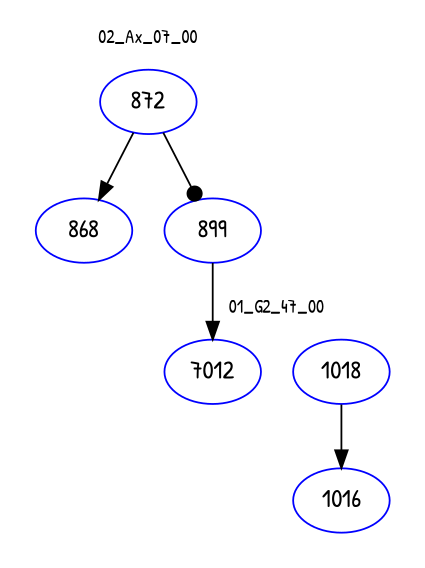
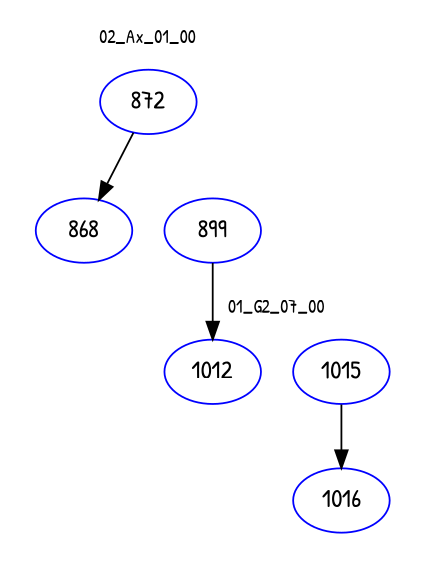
cluster "02_Ax_07_00": label "02_Ax_07_00" -> "02_Ax_01_00"
edge "872" -> "899": removed
cluster "01_G2_47_00": label "01_G2_47_00" -> "01_G2_07_00"
node "7012": label "7012" -> "1012"
node "1018": label "1018" -> "1015"
